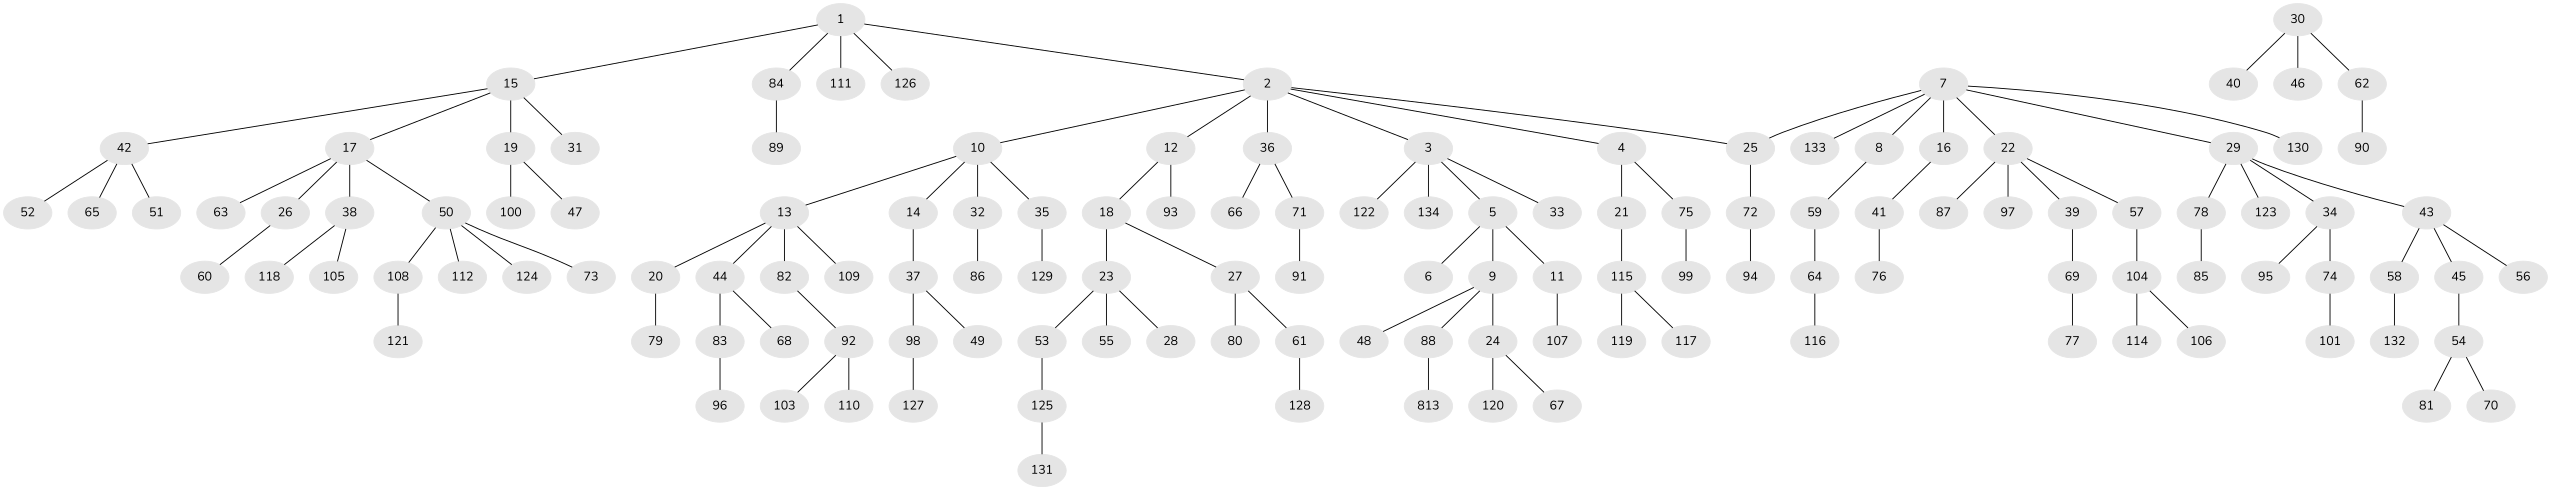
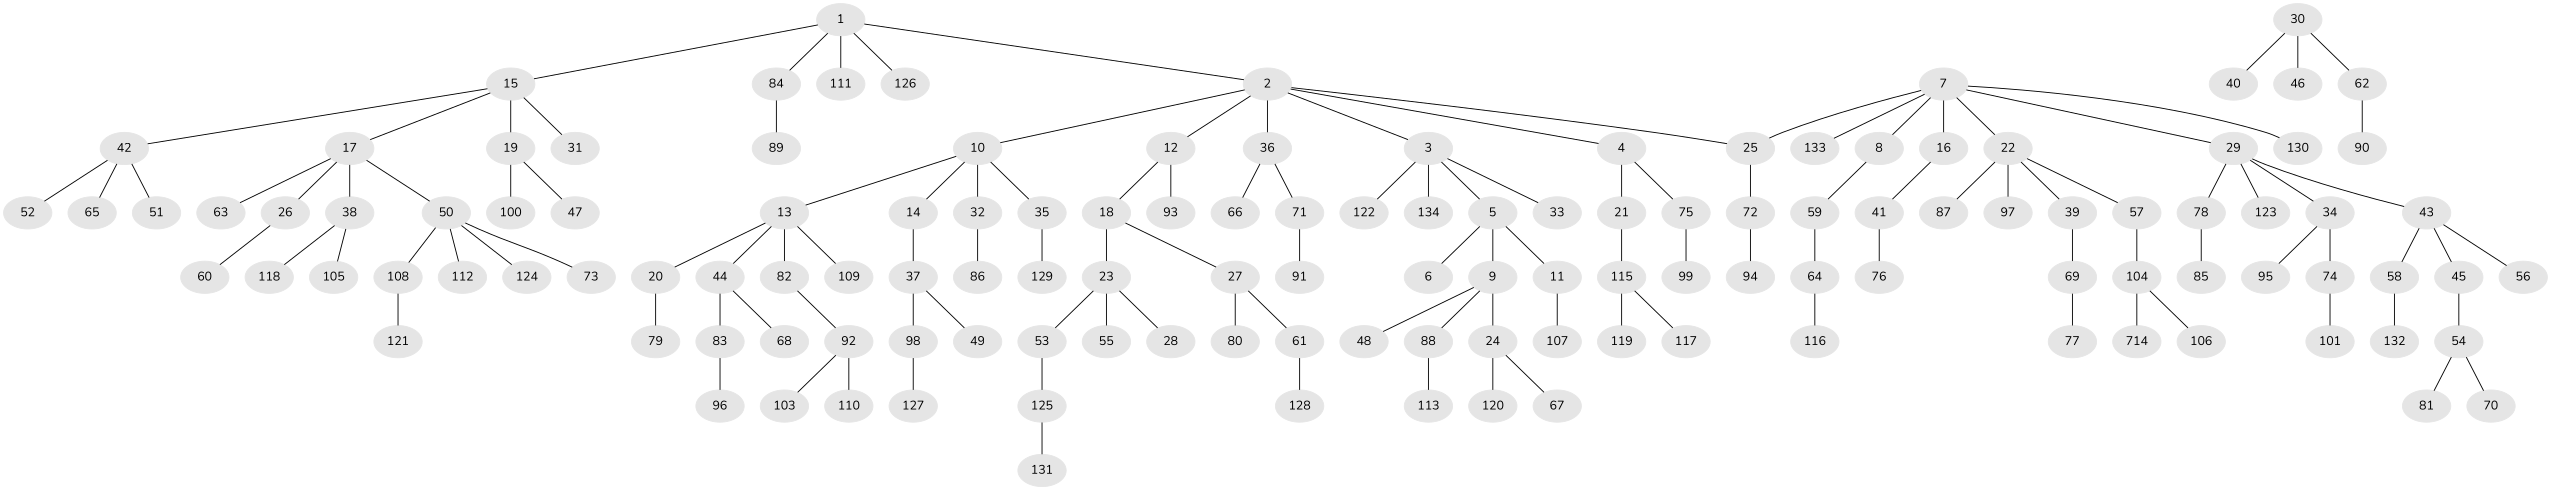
node "114": label "114" -> "714"
node "813": label "813" -> "113"
